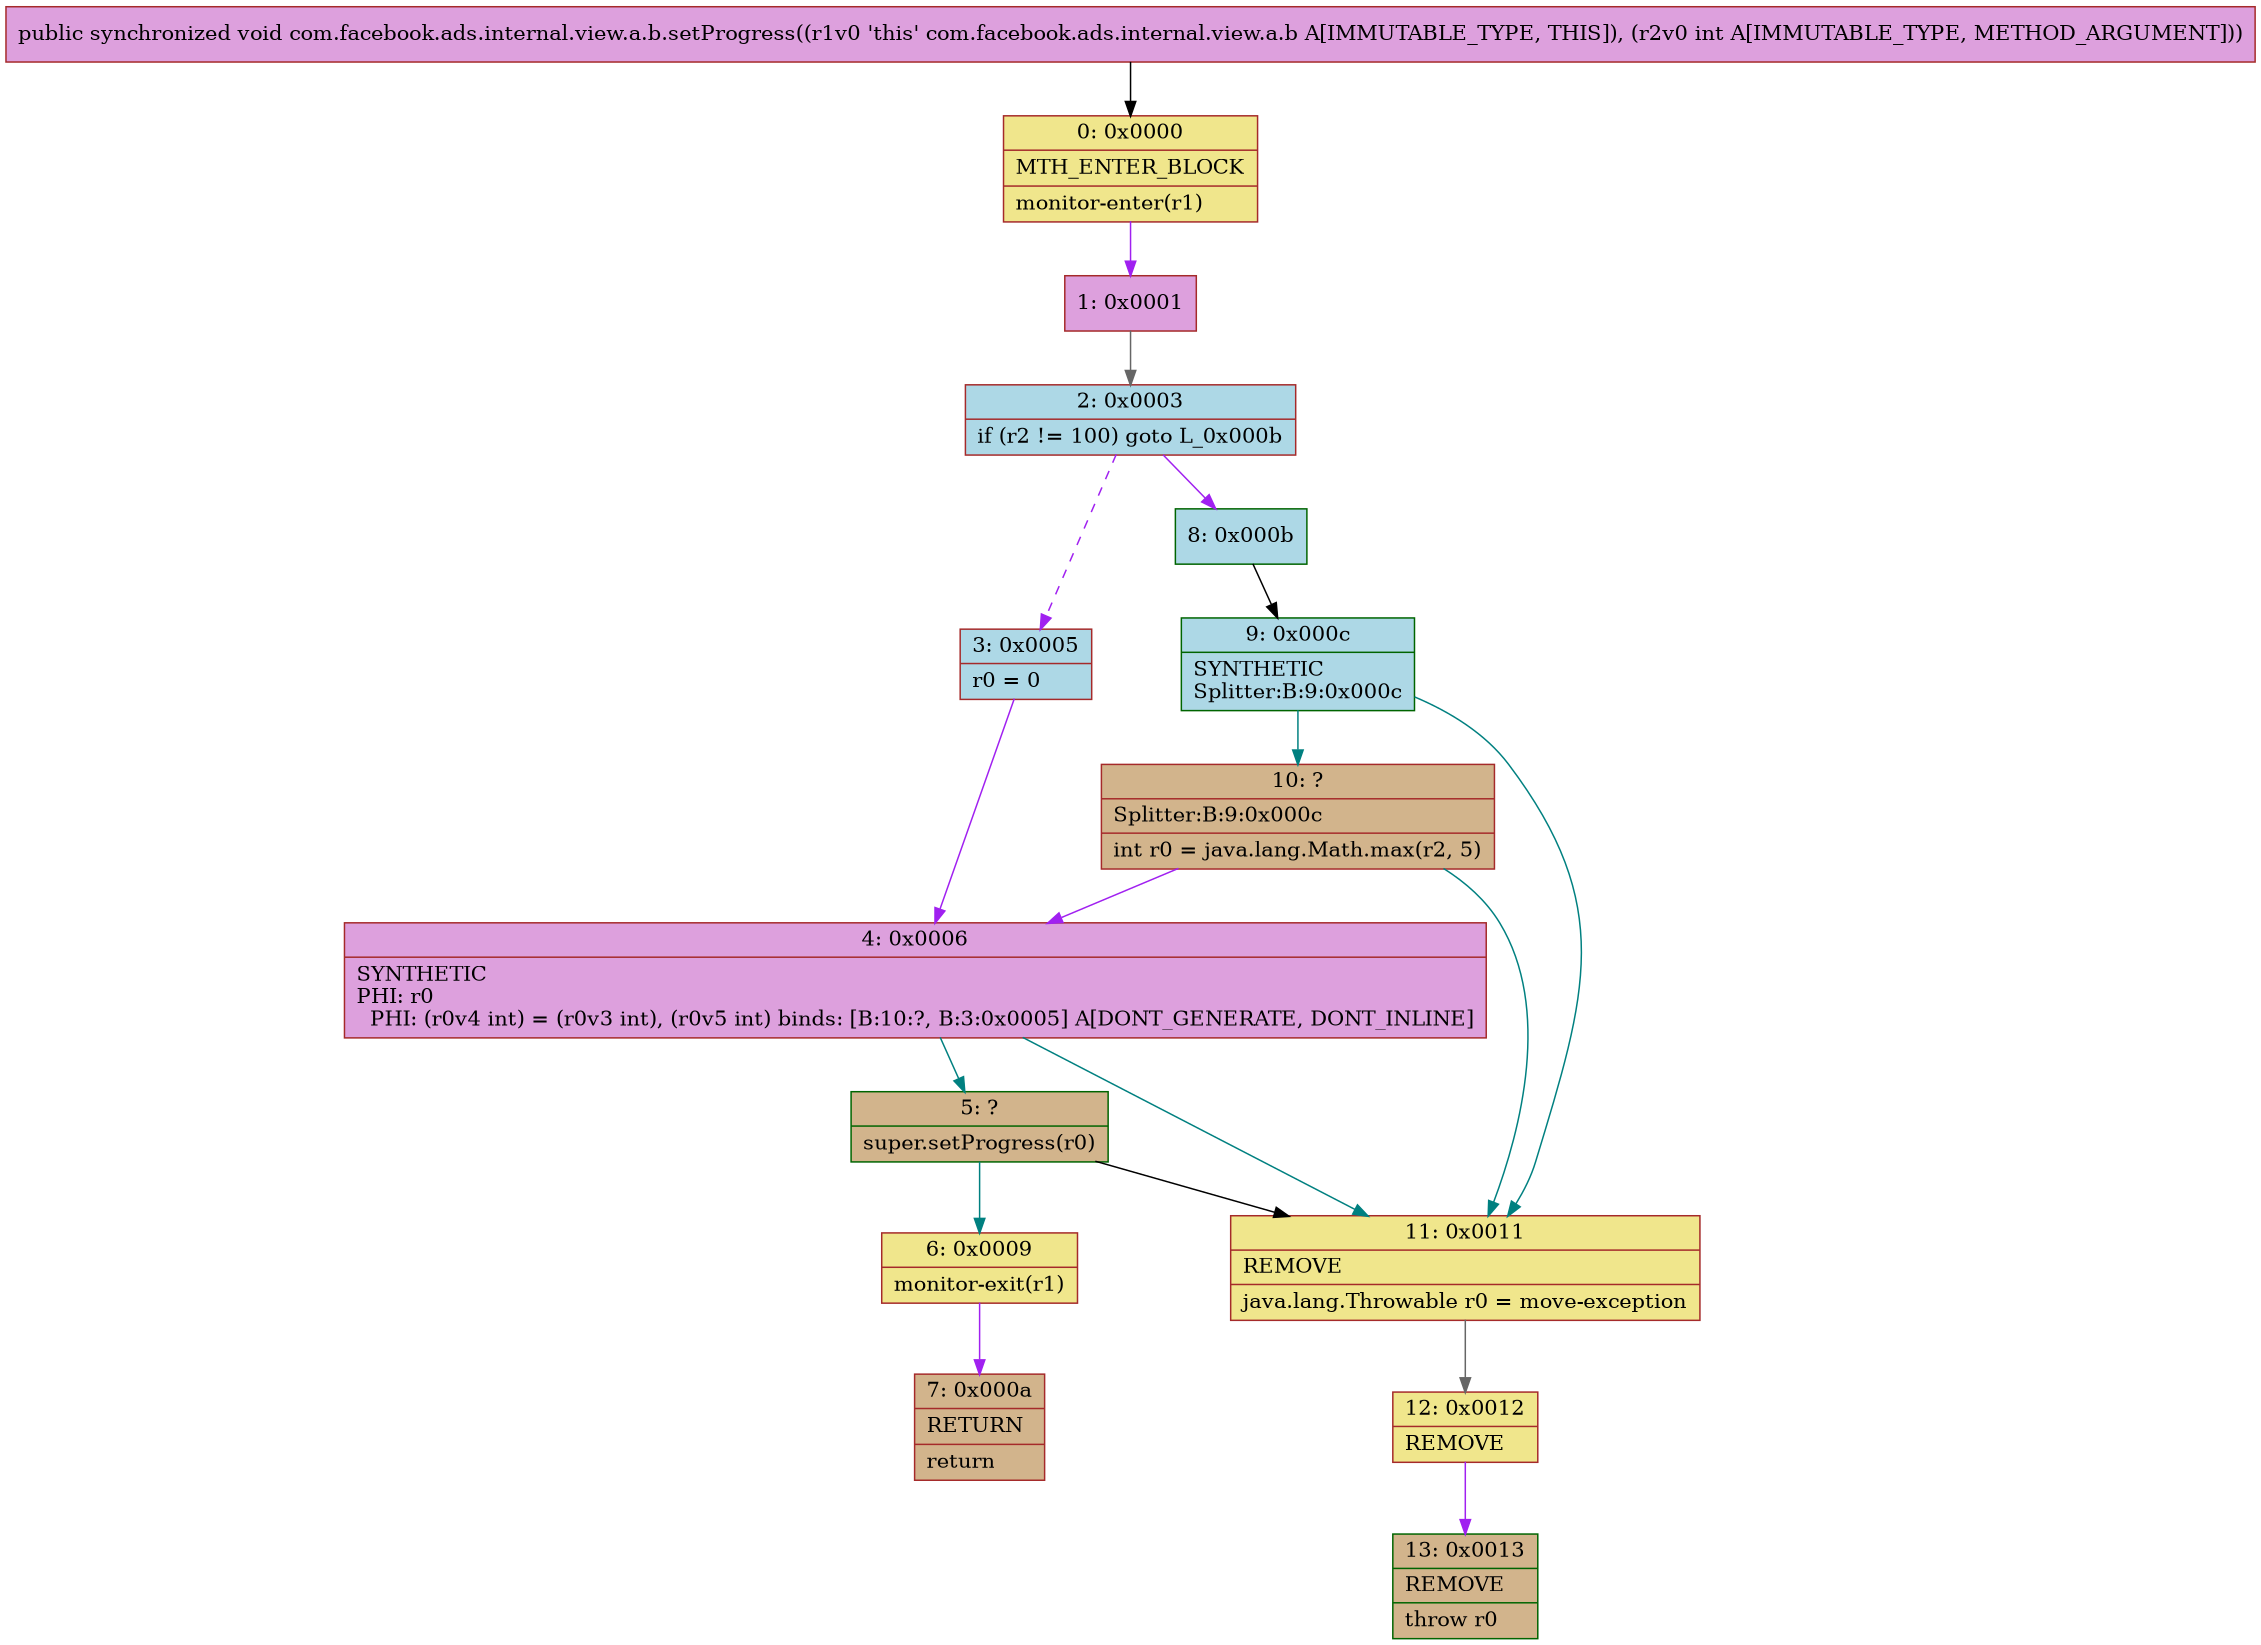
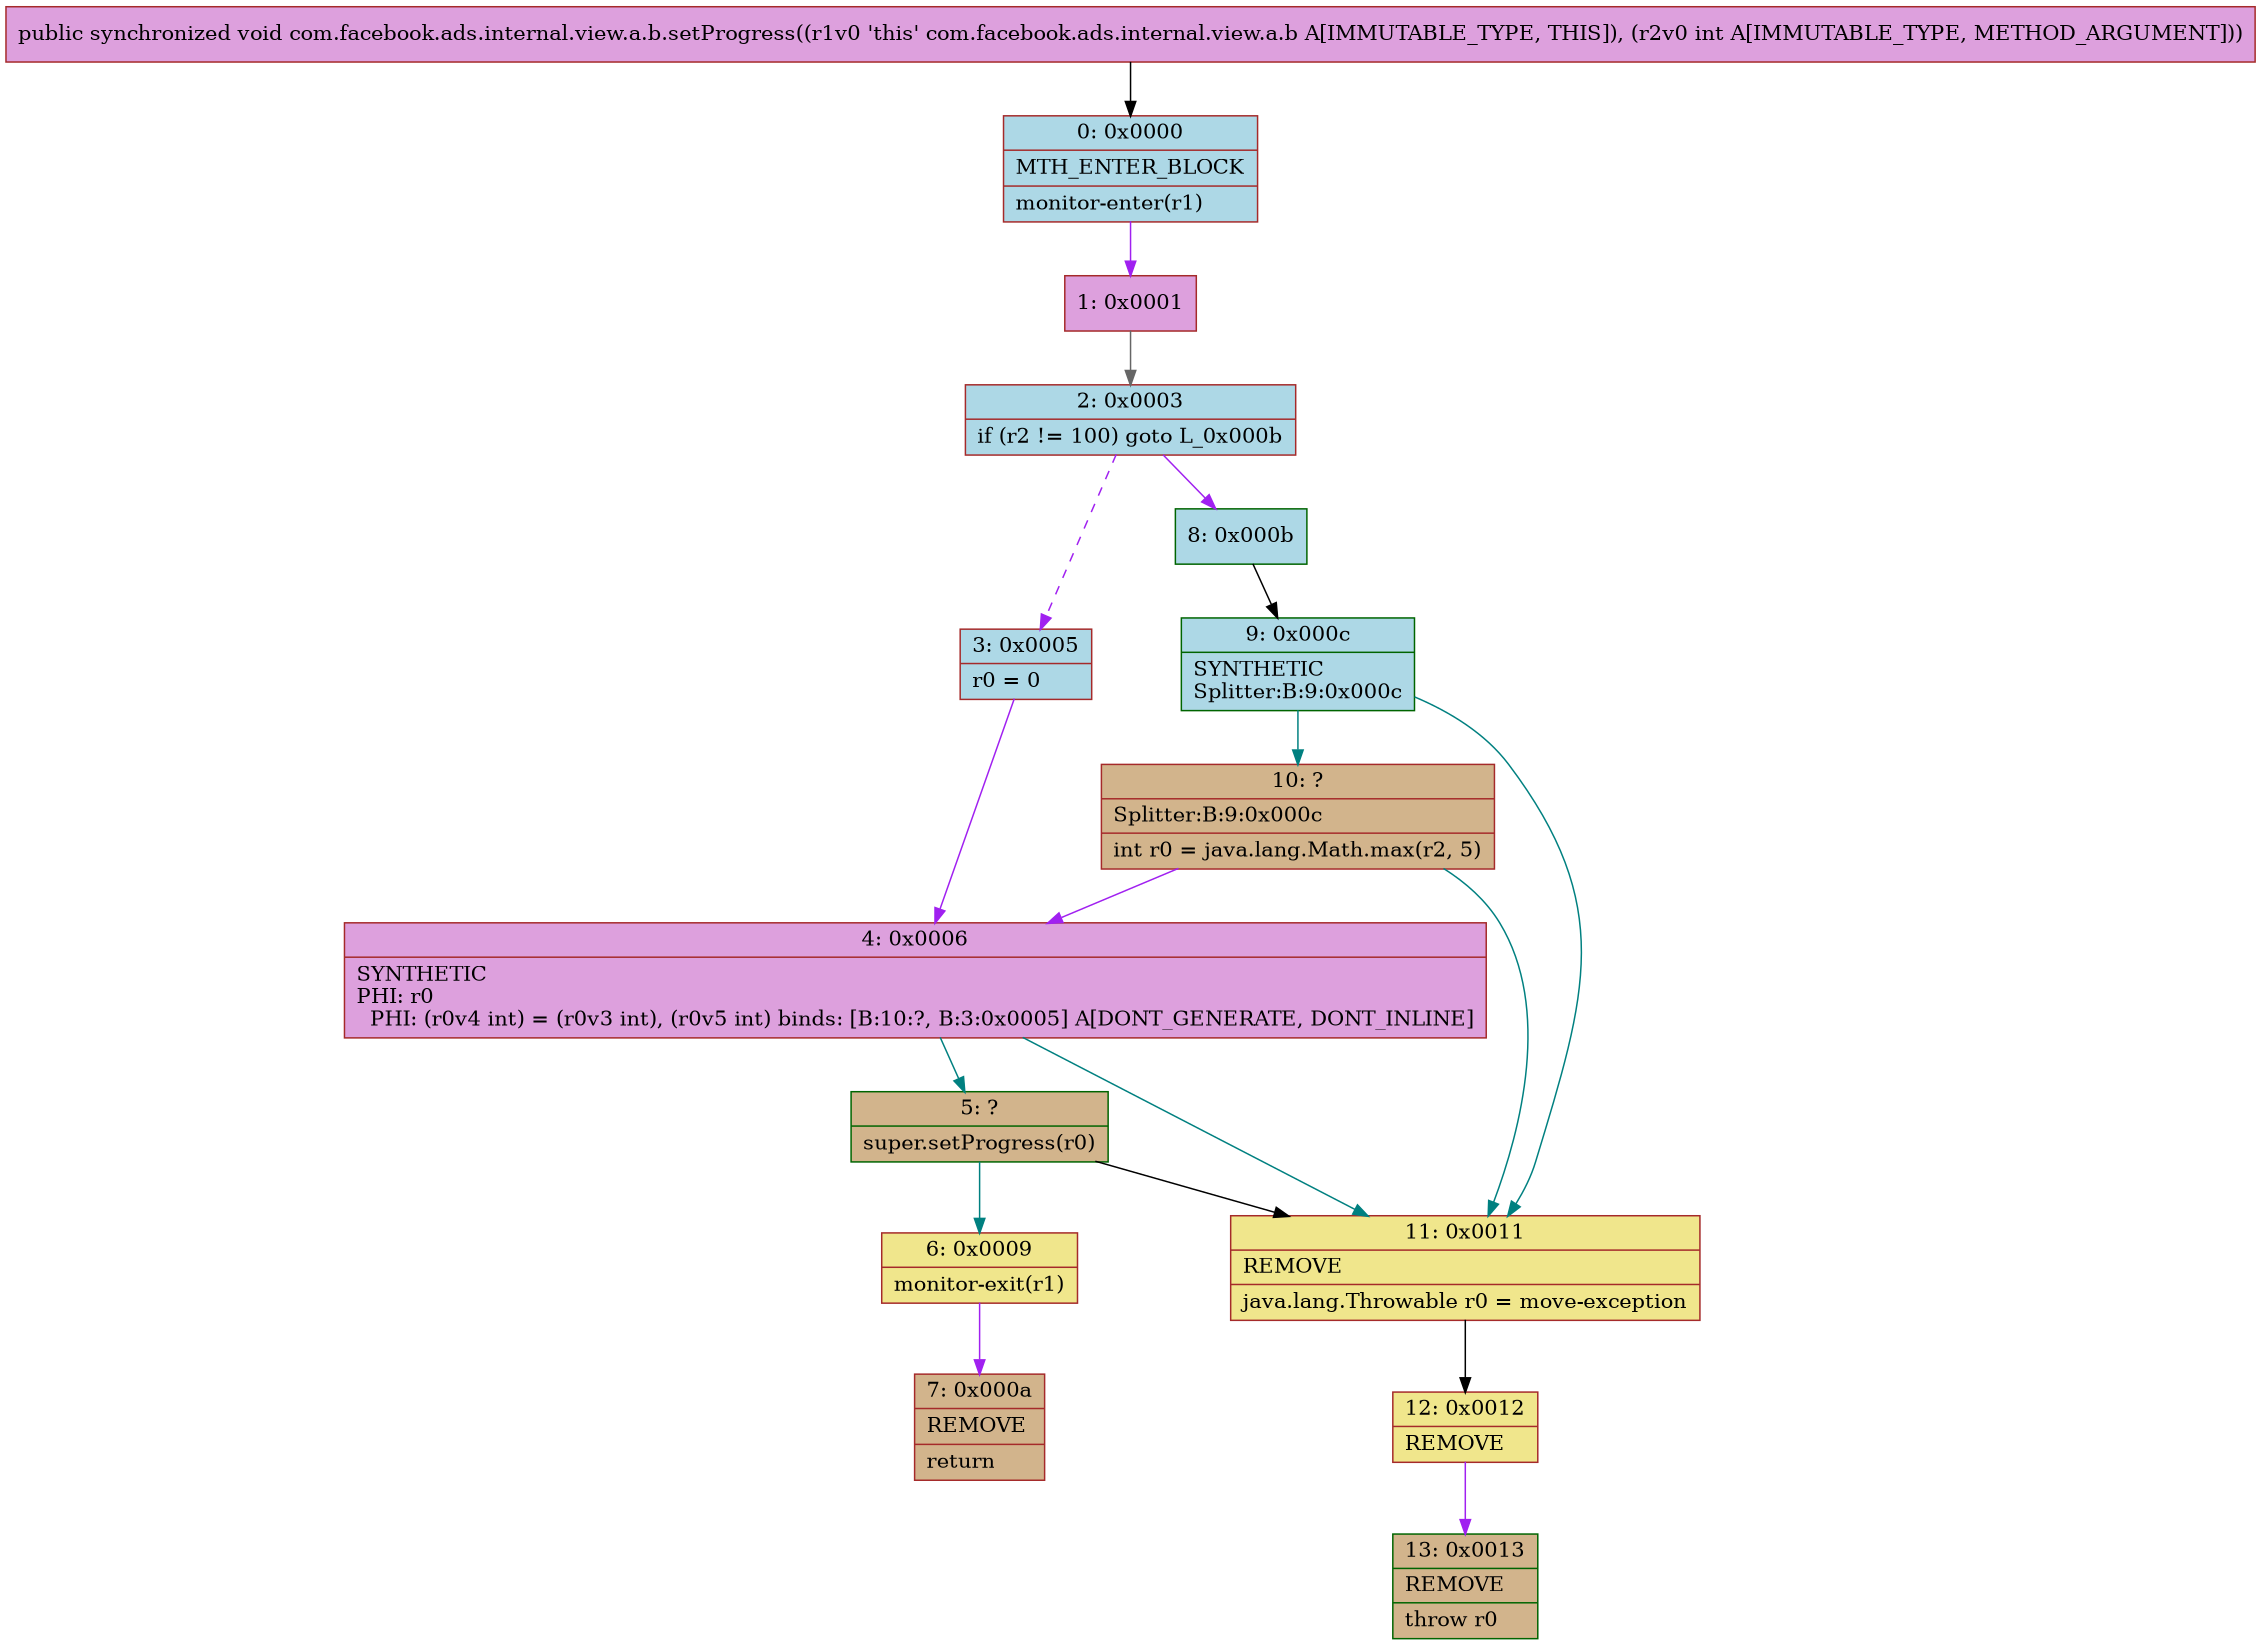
node "0: 0x0000": fillcolor khaki -> lightblue
edge "11: 0x0011" -> "12: 0x0012": color gray40 -> black
node "7: 0x000a": text "RETURN" -> "REMOVE"
